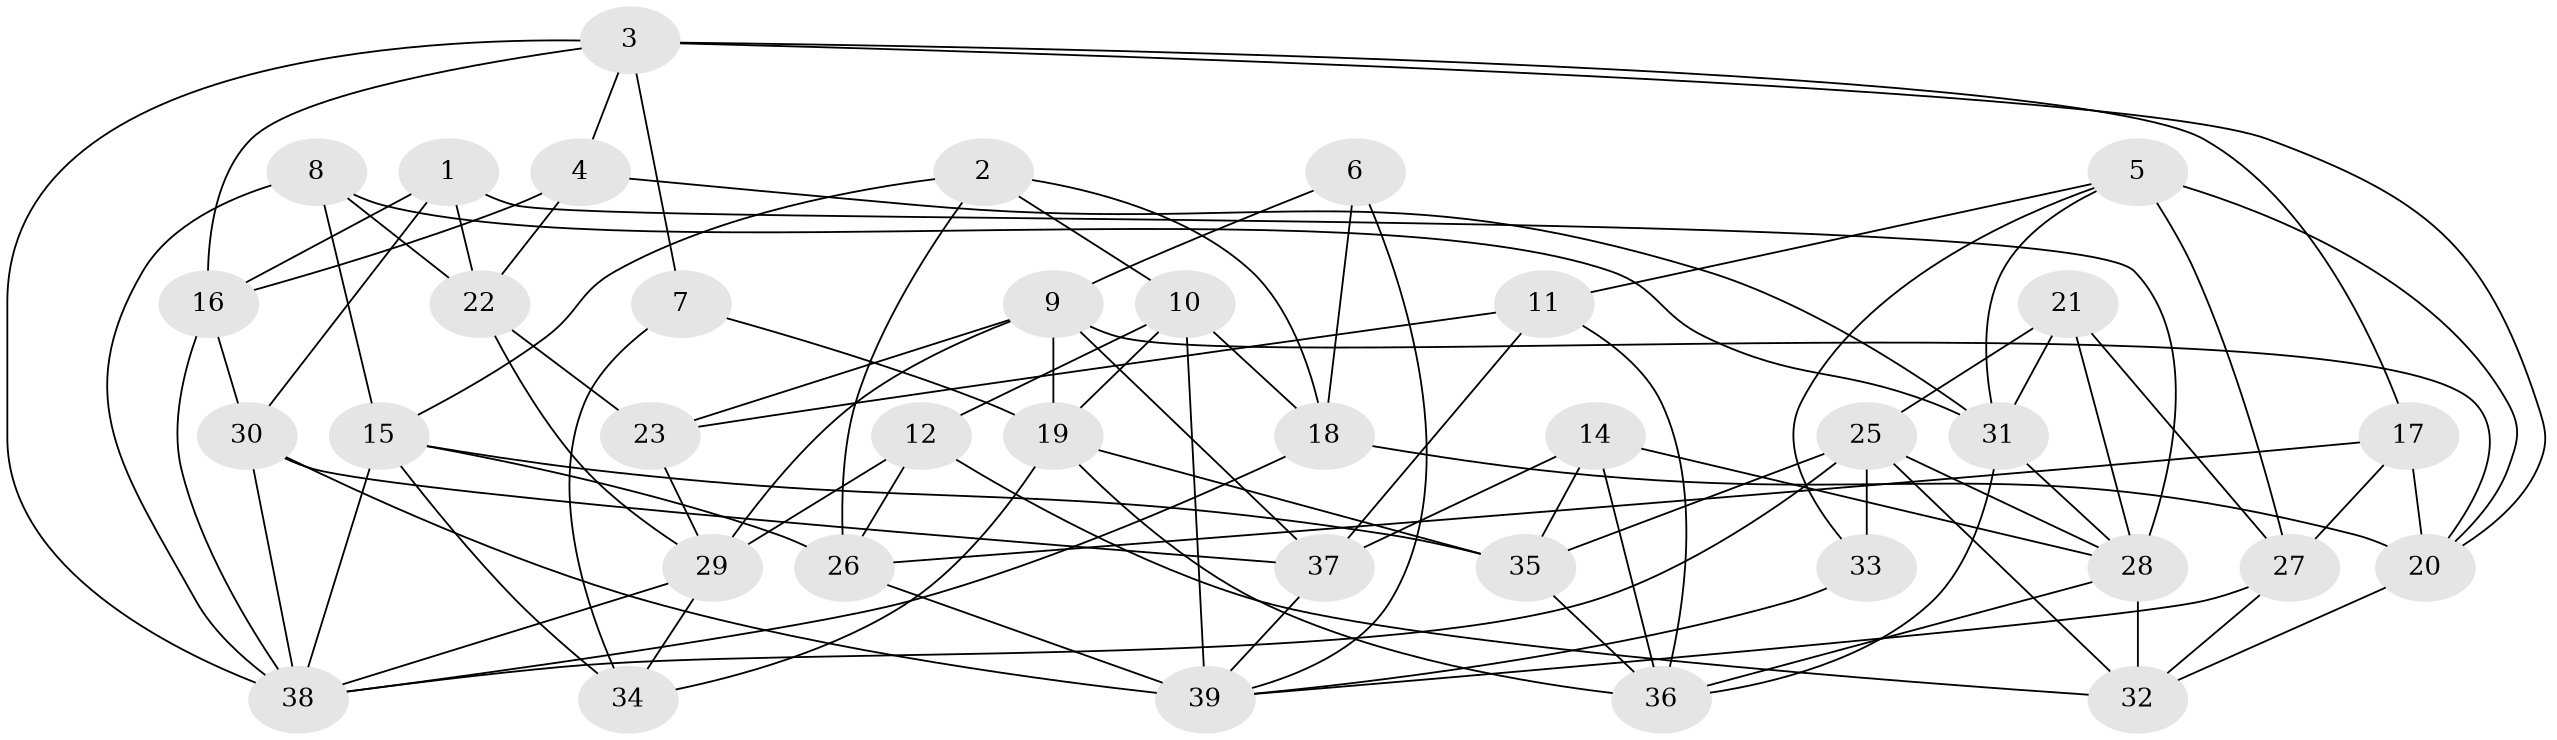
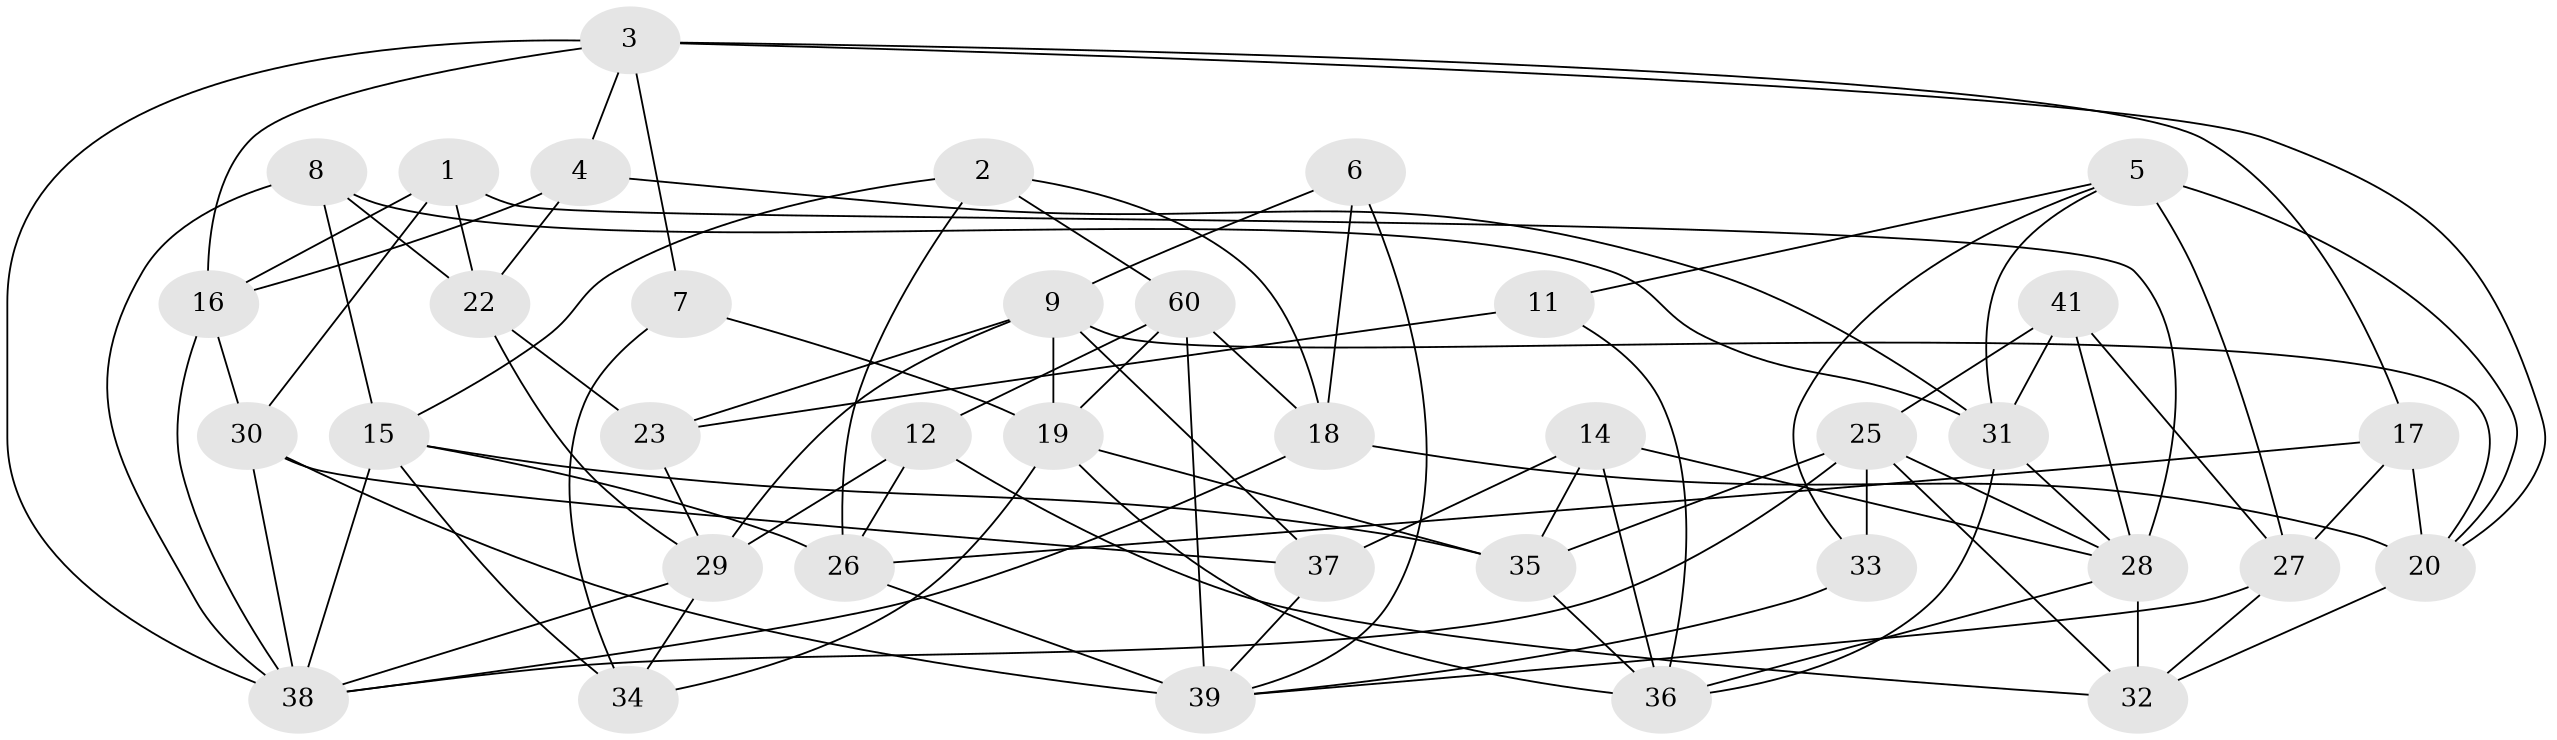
node "10": label "10" -> "60"
node "21": label "21" -> "41"
edge "11" -- "37": removed
